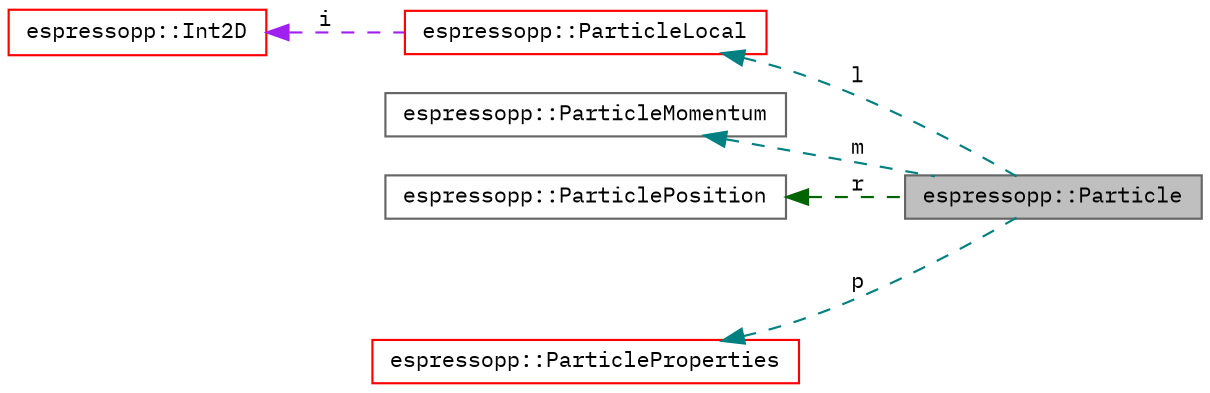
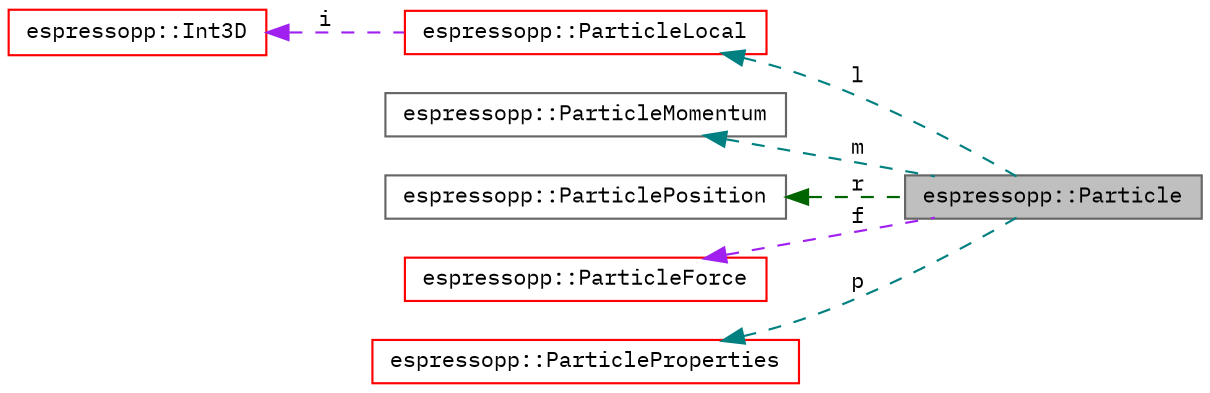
node "espressopp::Int2D": label "espressopp::Int2D" -> "espressopp::Int3D"
node "espressopp::ParticleForce": added
